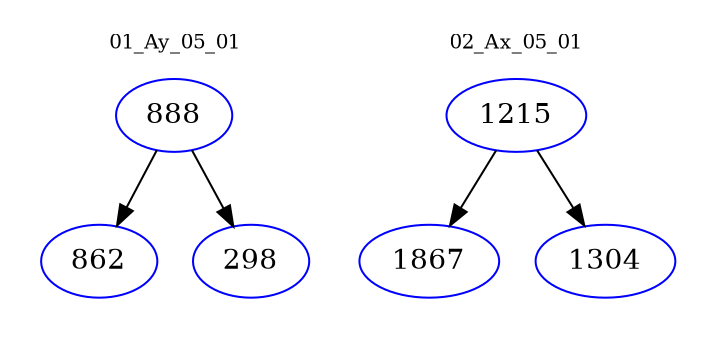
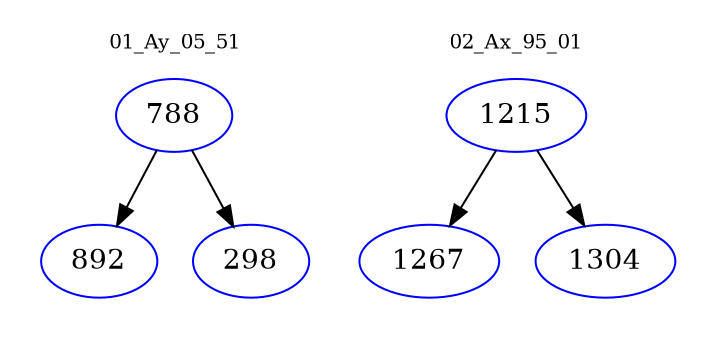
cluster "01_Ay_05_01": label "01_Ay_05_01" -> "01_Ay_05_51"
cluster "02_Ax_05_01": label "02_Ax_05_01" -> "02_Ax_95_01"
node "888": label "888" -> "788"
node "862": label "862" -> "892"
node "1867": label "1867" -> "1267"
